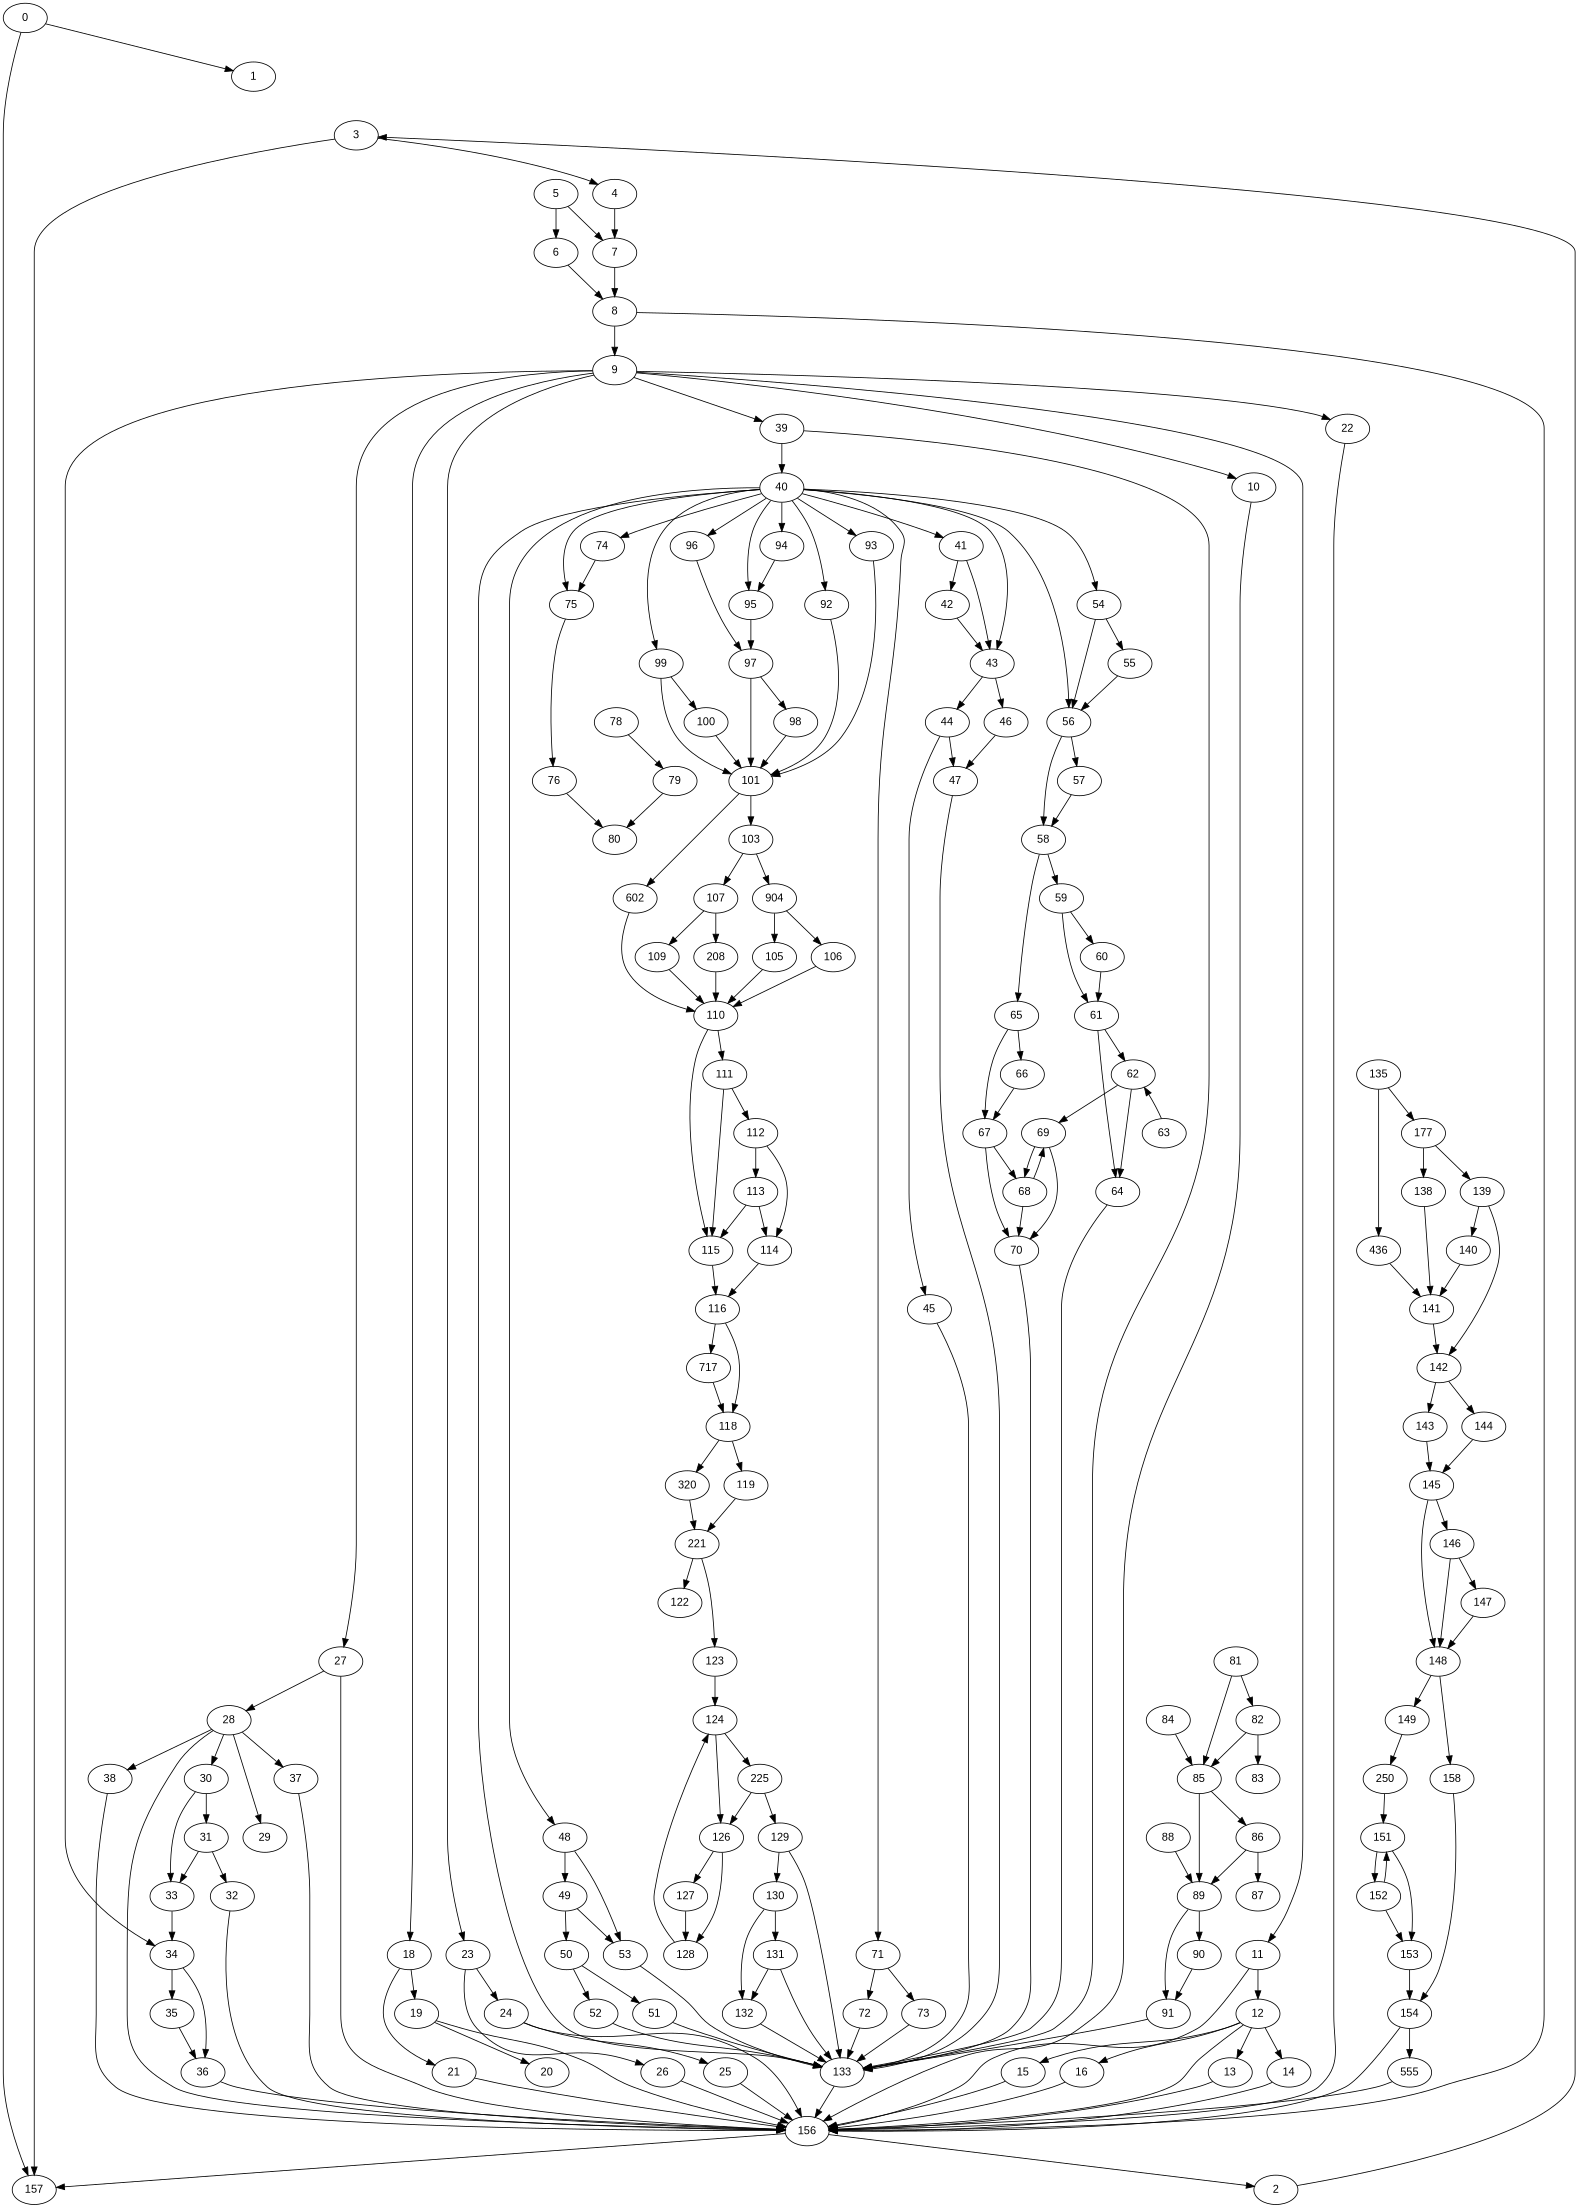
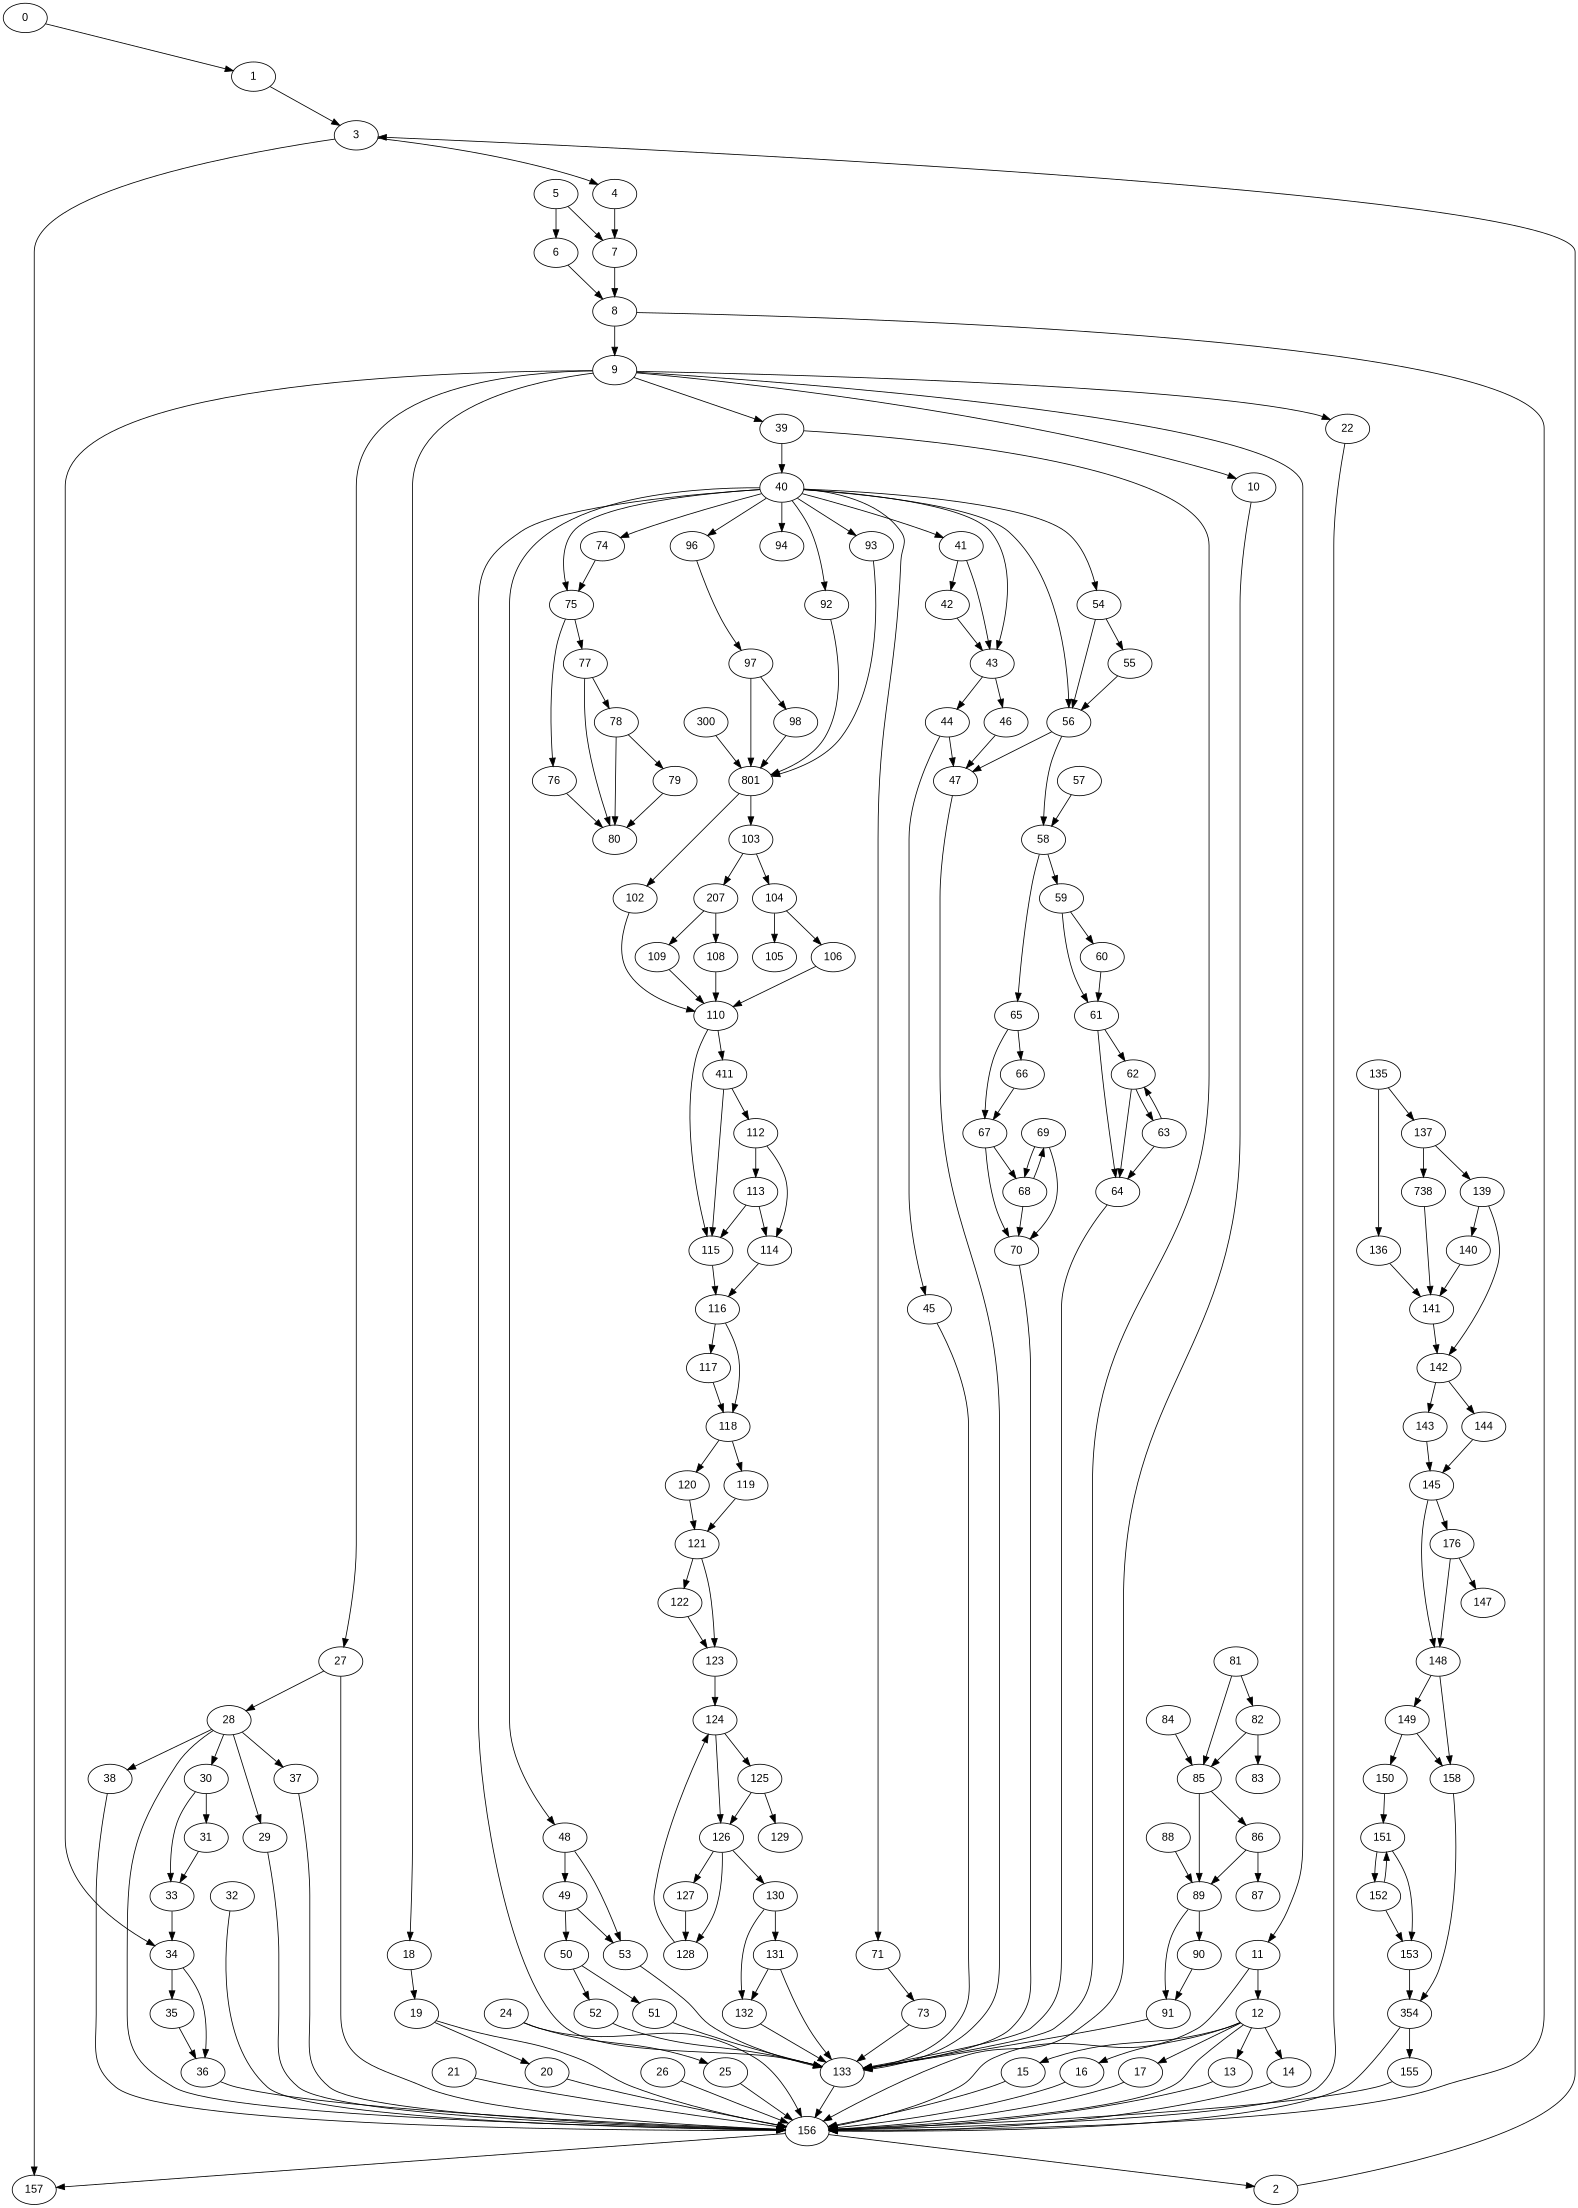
edge "1" -> "3": added
node "95": removed
node "77": added
node "99": removed
node "100": label "100" -> "300"
edge "56" -> "57": now "56" -> "47"
edge "78" -> "80": added
node "101": label "101" -> "801"
node "602": label "602" -> "102"
node "107": label "107" -> "207"
node "904": label "904" -> "104"
node "208": label "208" -> "108"
edge "105" -> "110": removed
node "111": label "111" -> "411"
edge "0" -> "157": removed
edge "62" -> "69": now "62" -> "63"
node "177": label "177" -> "137"
edge "63" -> "64": added
node "138": label "138" -> "738"
node "436": label "436" -> "136"
node "717": label "717" -> "117"
node "320": label "320" -> "120"
node "221": label "221" -> "121"
node "146": label "146" -> "176"
edge "122" -> "123": added
edge "147" -> "148": removed
edge "149" -> "158": added
node "225": label "225" -> "125"
node "250": label "250" -> "150"
edge "31" -> "32": removed
edge "129" -> "130": now "126" -> "130"
edge "129" -> "133": removed
node "23": removed
node "72": removed
node "154": label "154" -> "354"
edge "18" -> "21": removed
node "17": added
node "555": label "555" -> "155"
edge "29" -> "156": added
edge "20" -> "156": added
